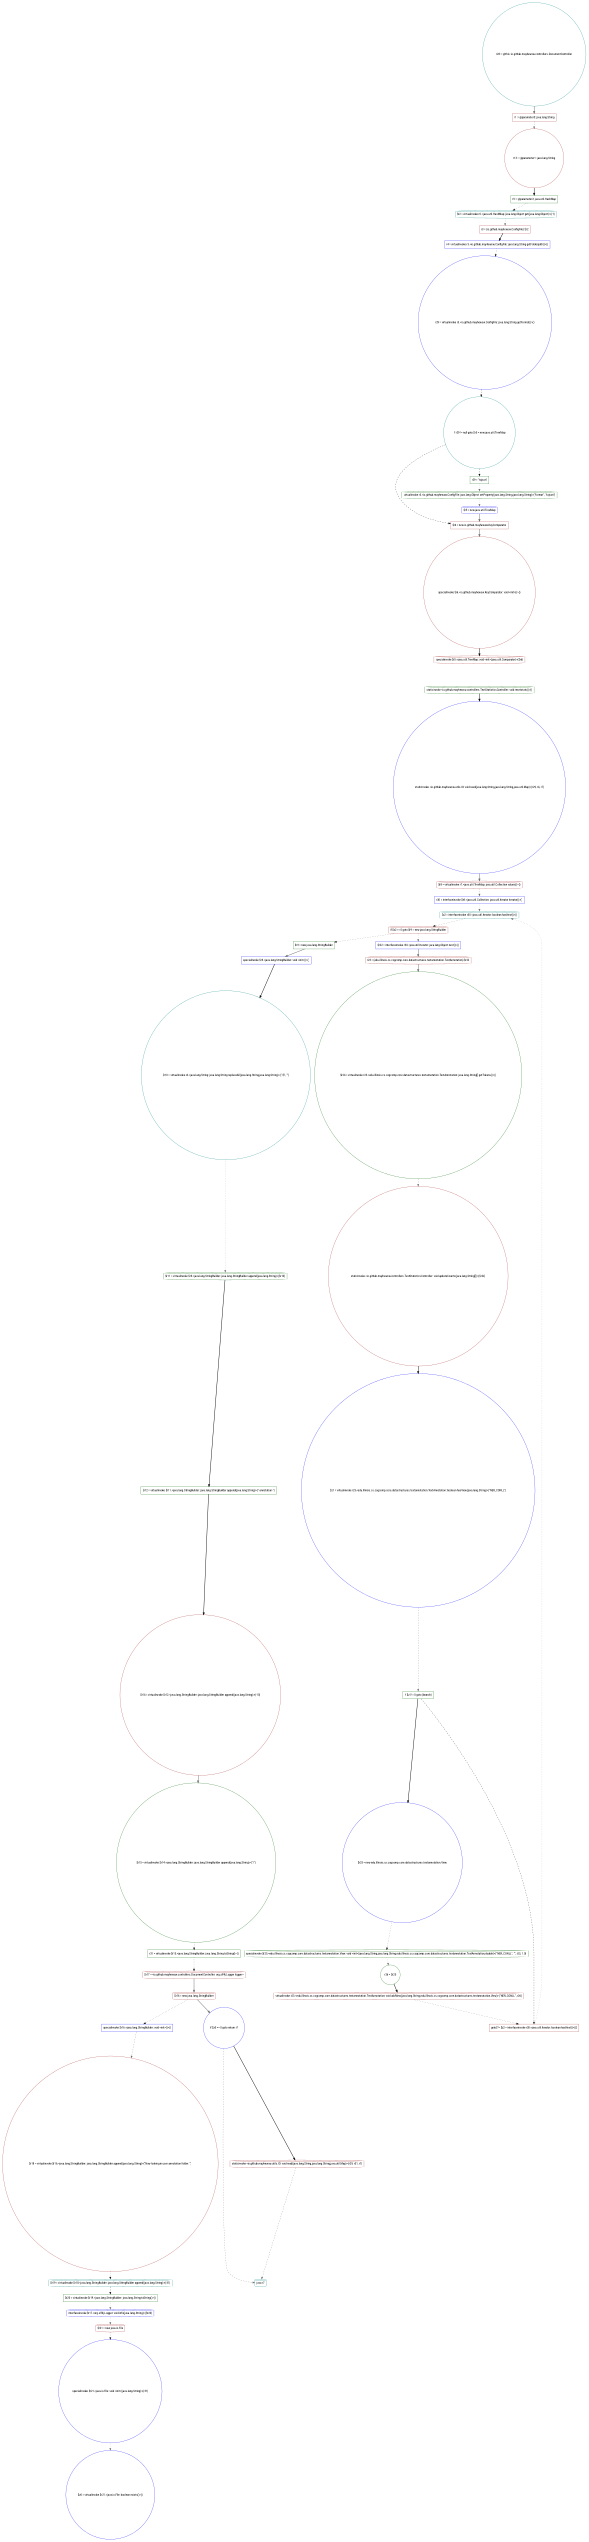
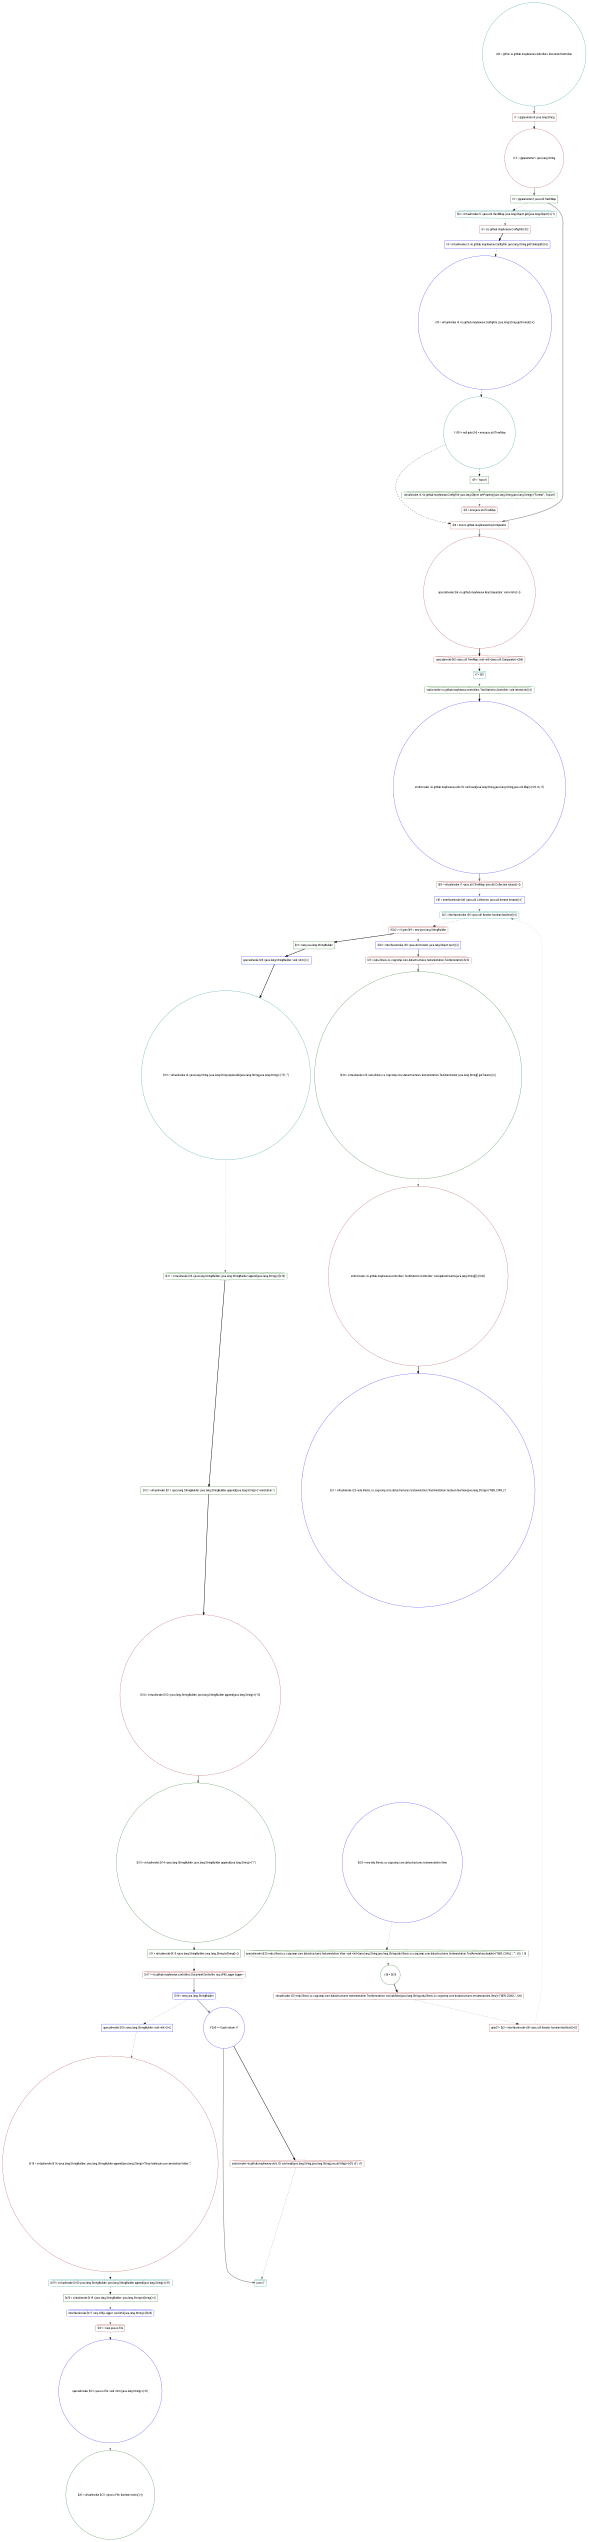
edge "r1 := @parameter0: java.lang.String" -> "r13 := @parameter1: java.lang.String": color gray40 -> black
edge "r13 := @parameter1: java.lang.String" -> "r9 := @parameter2: java.util.HashMap": color black -> gray40
node "$r5 = new java.util.TreeMap": color blue -> brown
edge "$r5 = new java.util.TreeMap" -> "$r6 = new io.github.mayhewsw.KeyComparator": now "r9 := @parameter2: java.util.HashMap" -> "$r6 = new io.github.mayhewsw.KeyComparator"
node "r7 = $r5": added
edge "if $z2 == 0 goto $r9 = new java.lang.StringBuilder" -> "$r9 = new java.lang.StringBuilder": style dotted -> bold
edge "$r9 = new java.lang.StringBuilder" -> "specialinvoke $r9.<java.lang.StringBuilder: void <init>()>()": color gray40 -> black
node "if $z1 != 0 goto (branch)": removed
node "$r16 = new java.lang.StringBuilder": color brown -> blue
edge "if $z0 == 0 goto return r7" -> "java r7": style dashed -> bold
node "$z0 = virtualinvoke $r21.<java.io.File: boolean exists()>()": color blue -> darkgreen
